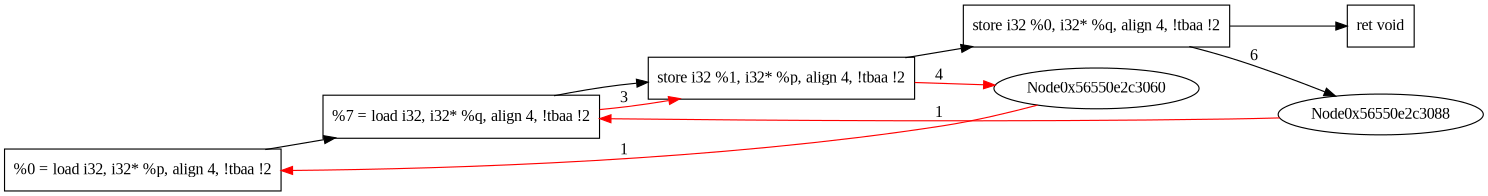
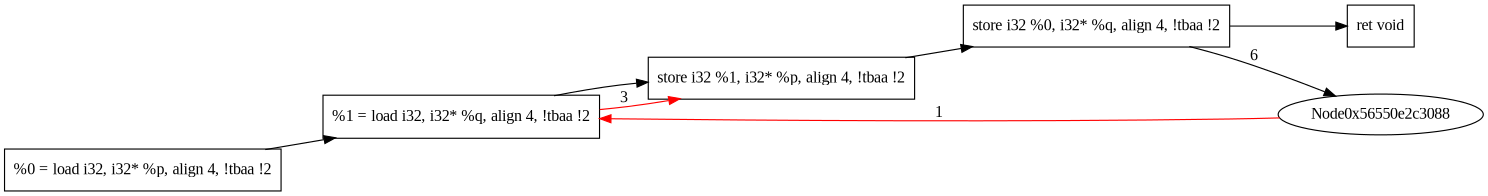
node "Node0x56550e2c3060": removed
node "%7 = load i32, i32* %q, align 4, !tbaa !2": label "%7 = load i32, i32* %q, align 4, !tbaa !2" -> "%1 = load i32, i32* %q, align 4, !tbaa !2"
